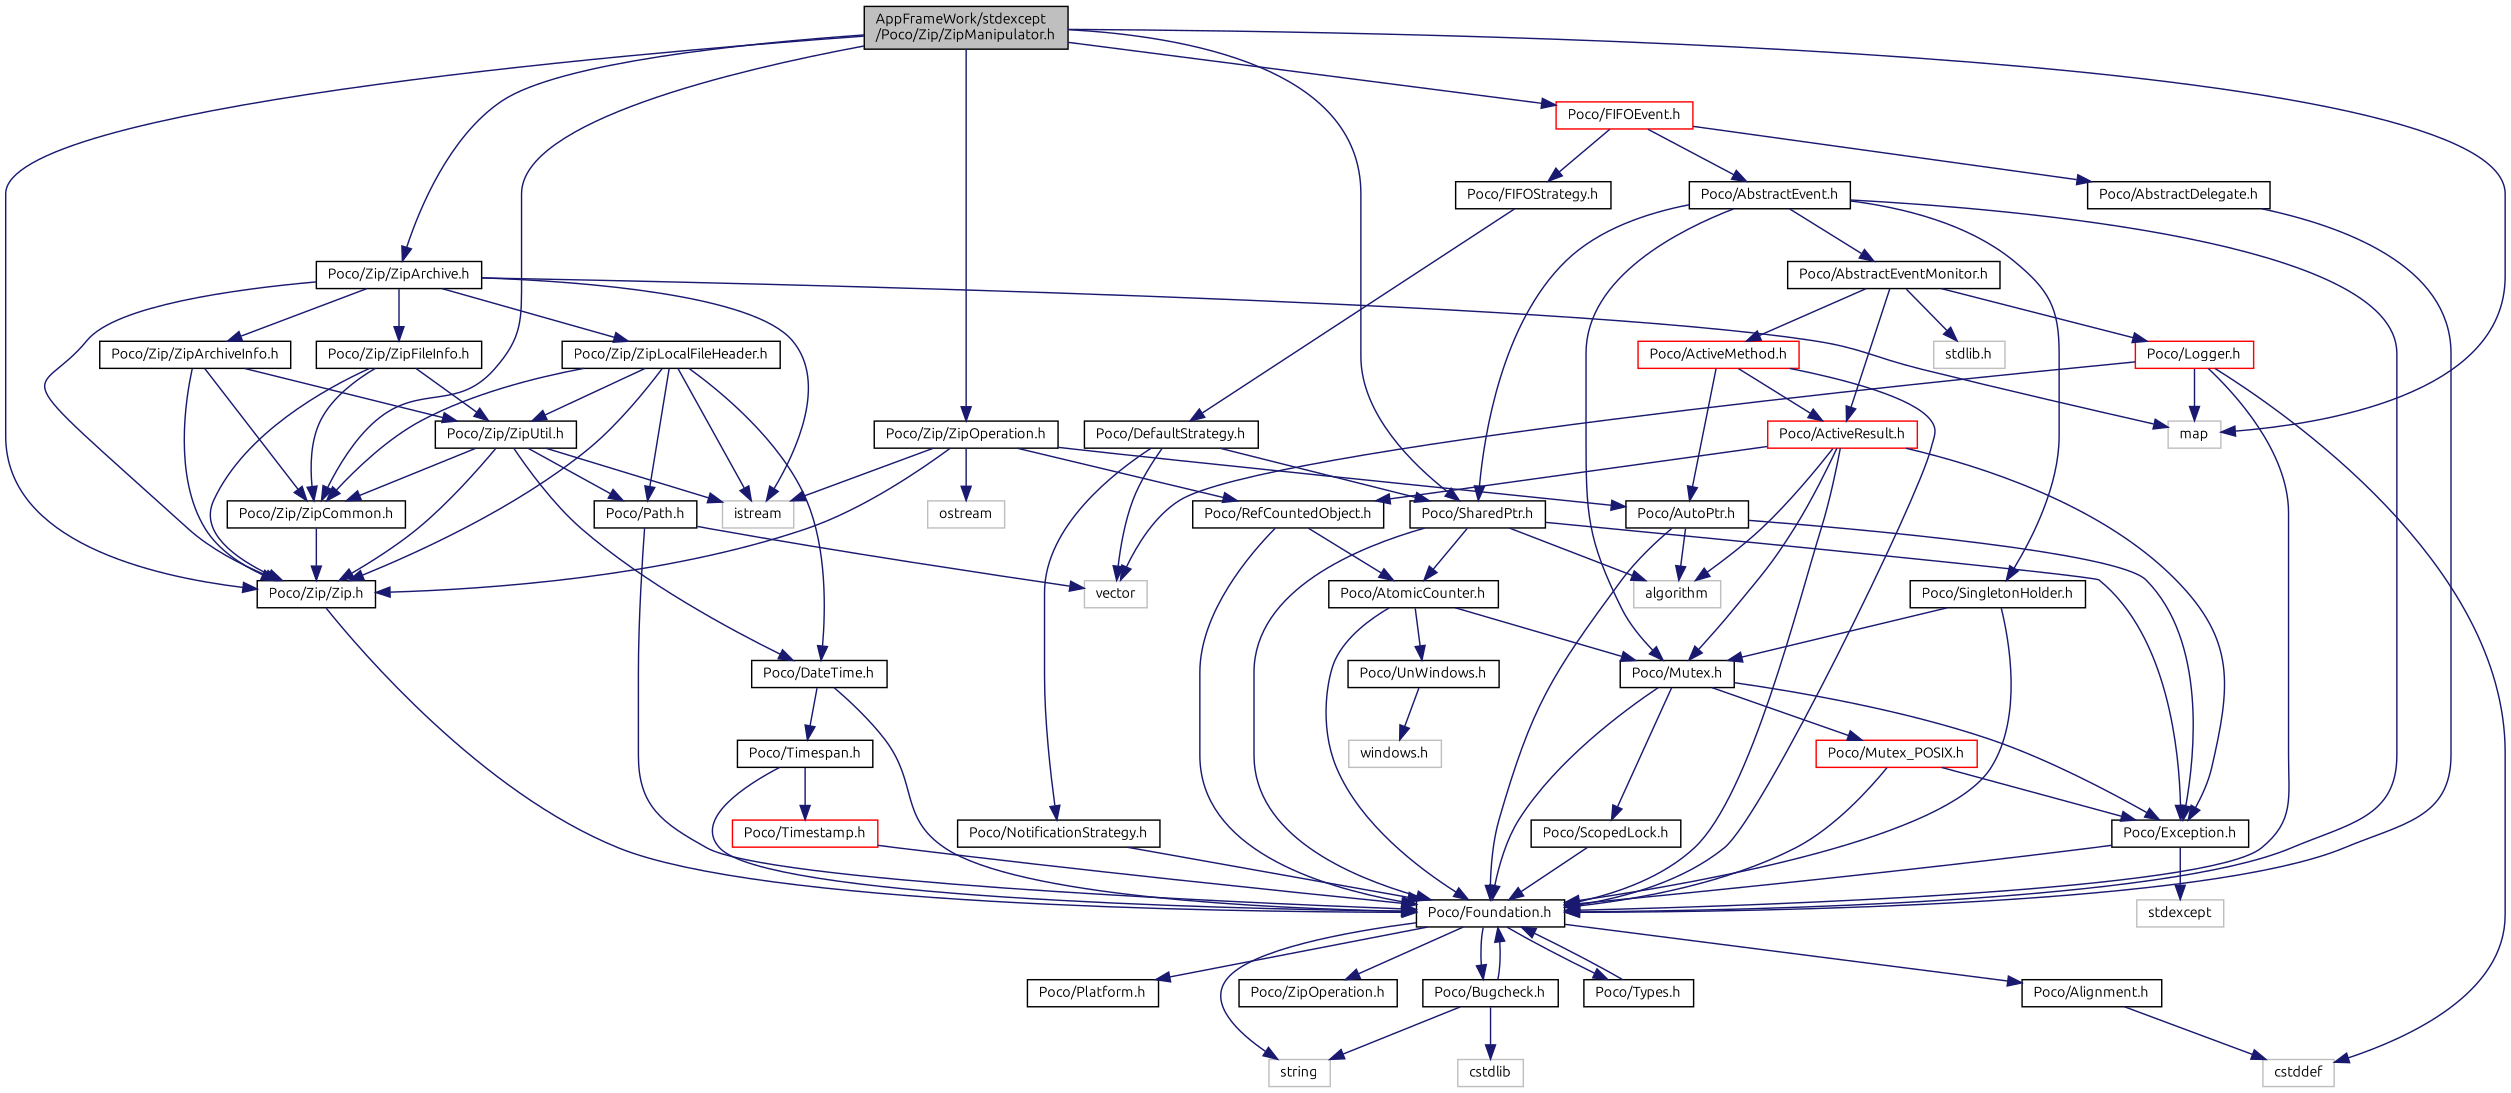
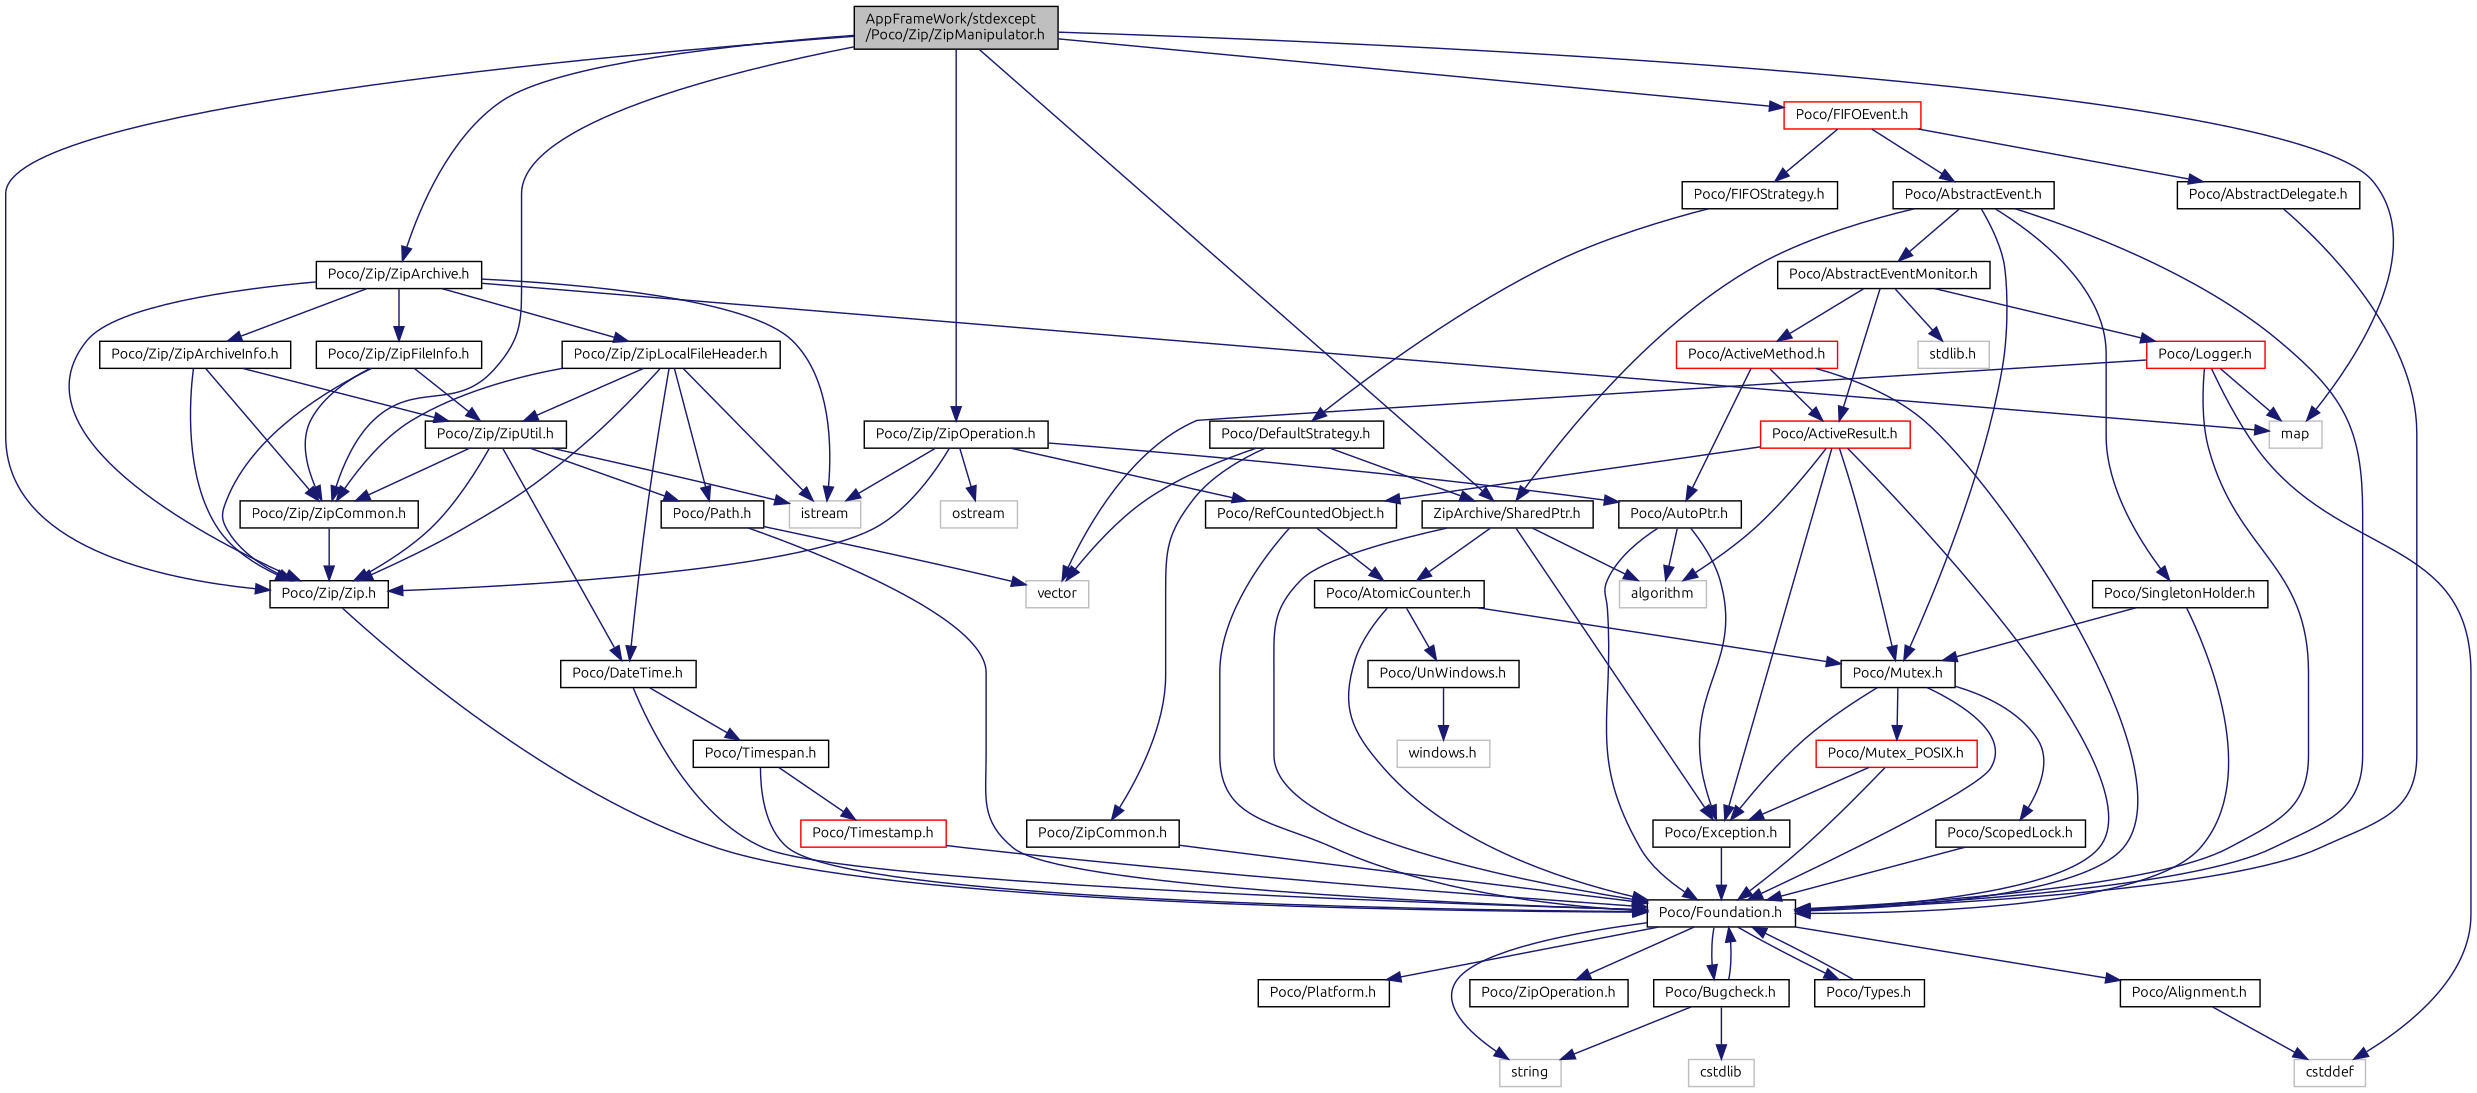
node "Poco/SharedPtr.h": label "Poco/SharedPtr.h" -> "ZipArchive/SharedPtr.h"
node "Poco/NotificationStrategy.h": label "Poco/NotificationStrategy.h" -> "Poco/ZipCommon.h"
node "stdexcept": removed
